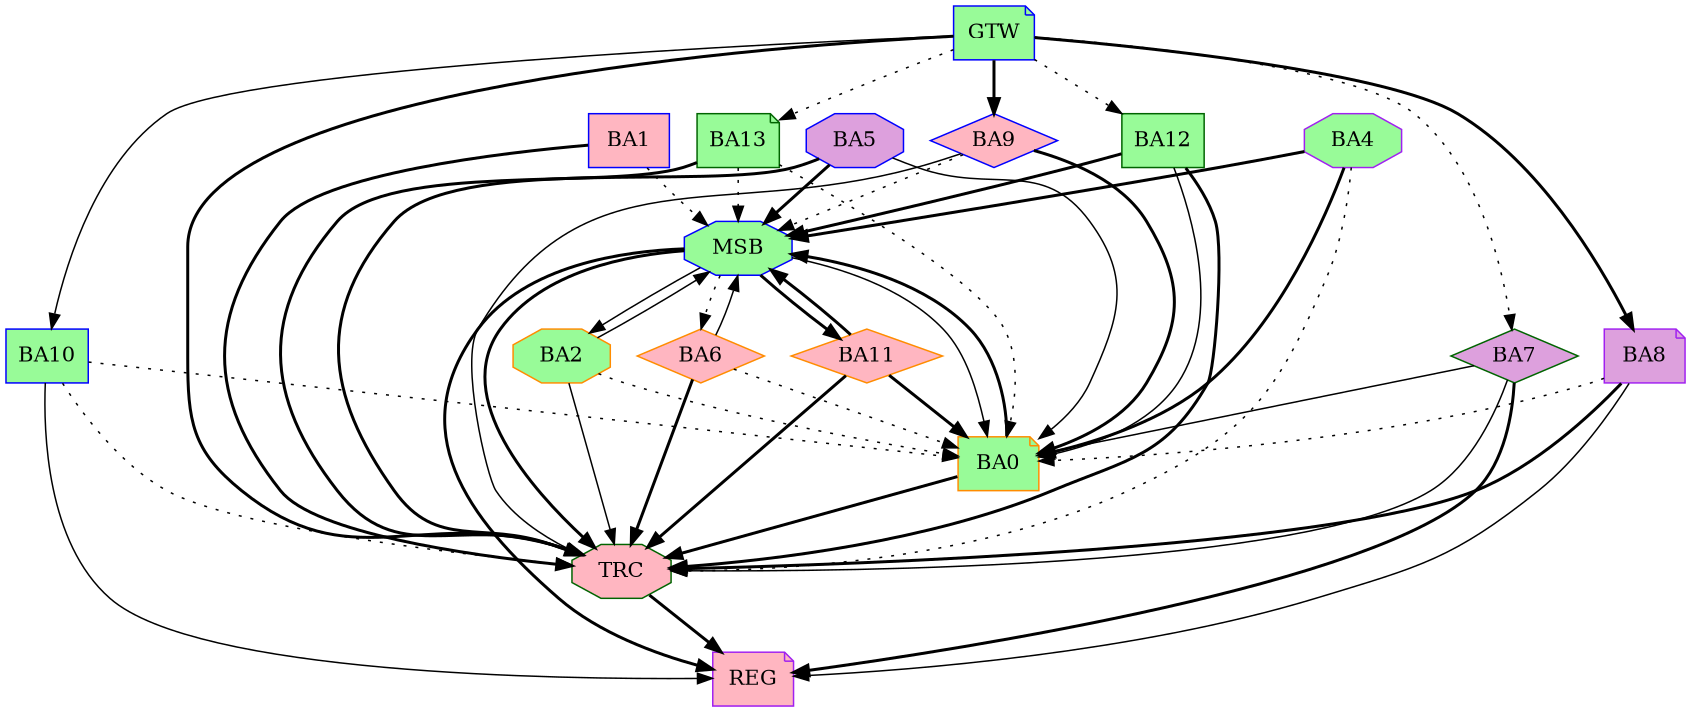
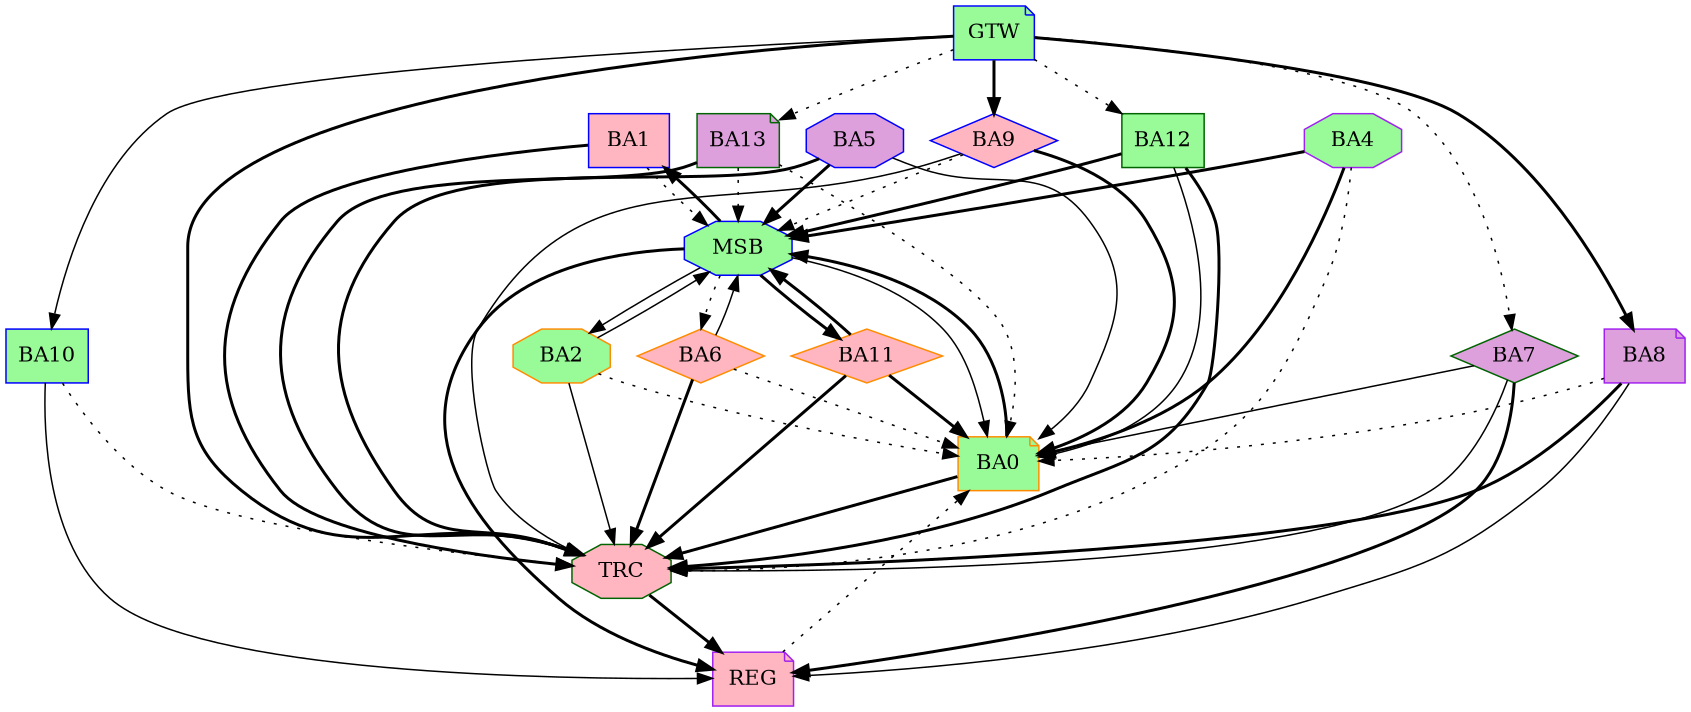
node "BA13": fillcolor palegreen -> plum
edge "MSB" -> "TRC": now "MSB" -> "BA1"
edge "BA10" -> "BA0": now "REG" -> "BA0"
